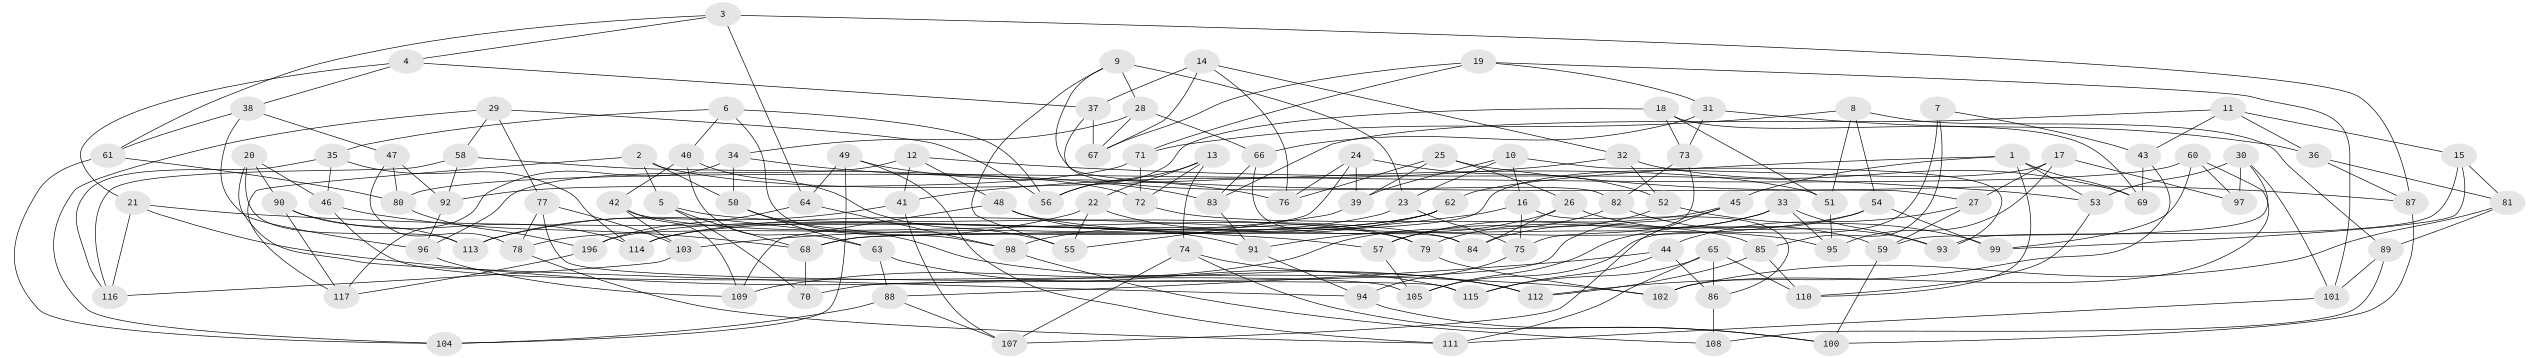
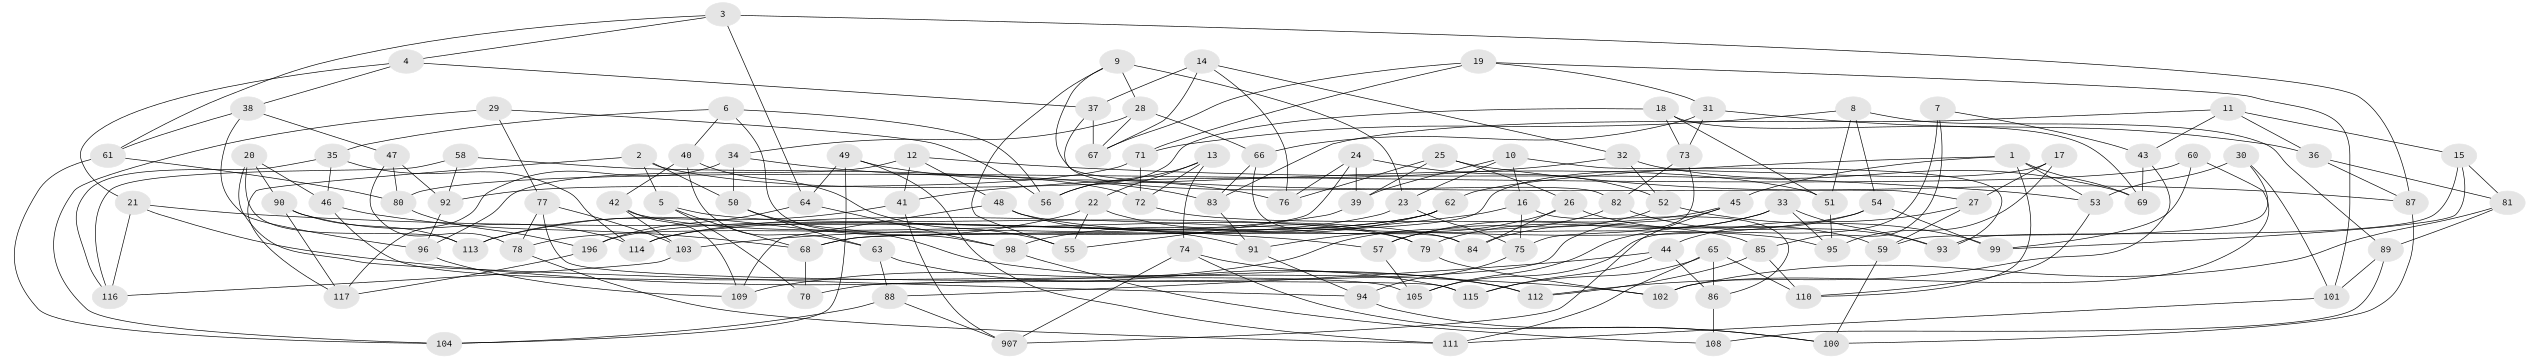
edge "29" -- "58": removed
node "97": removed
node "107": label "107" -> "907"
